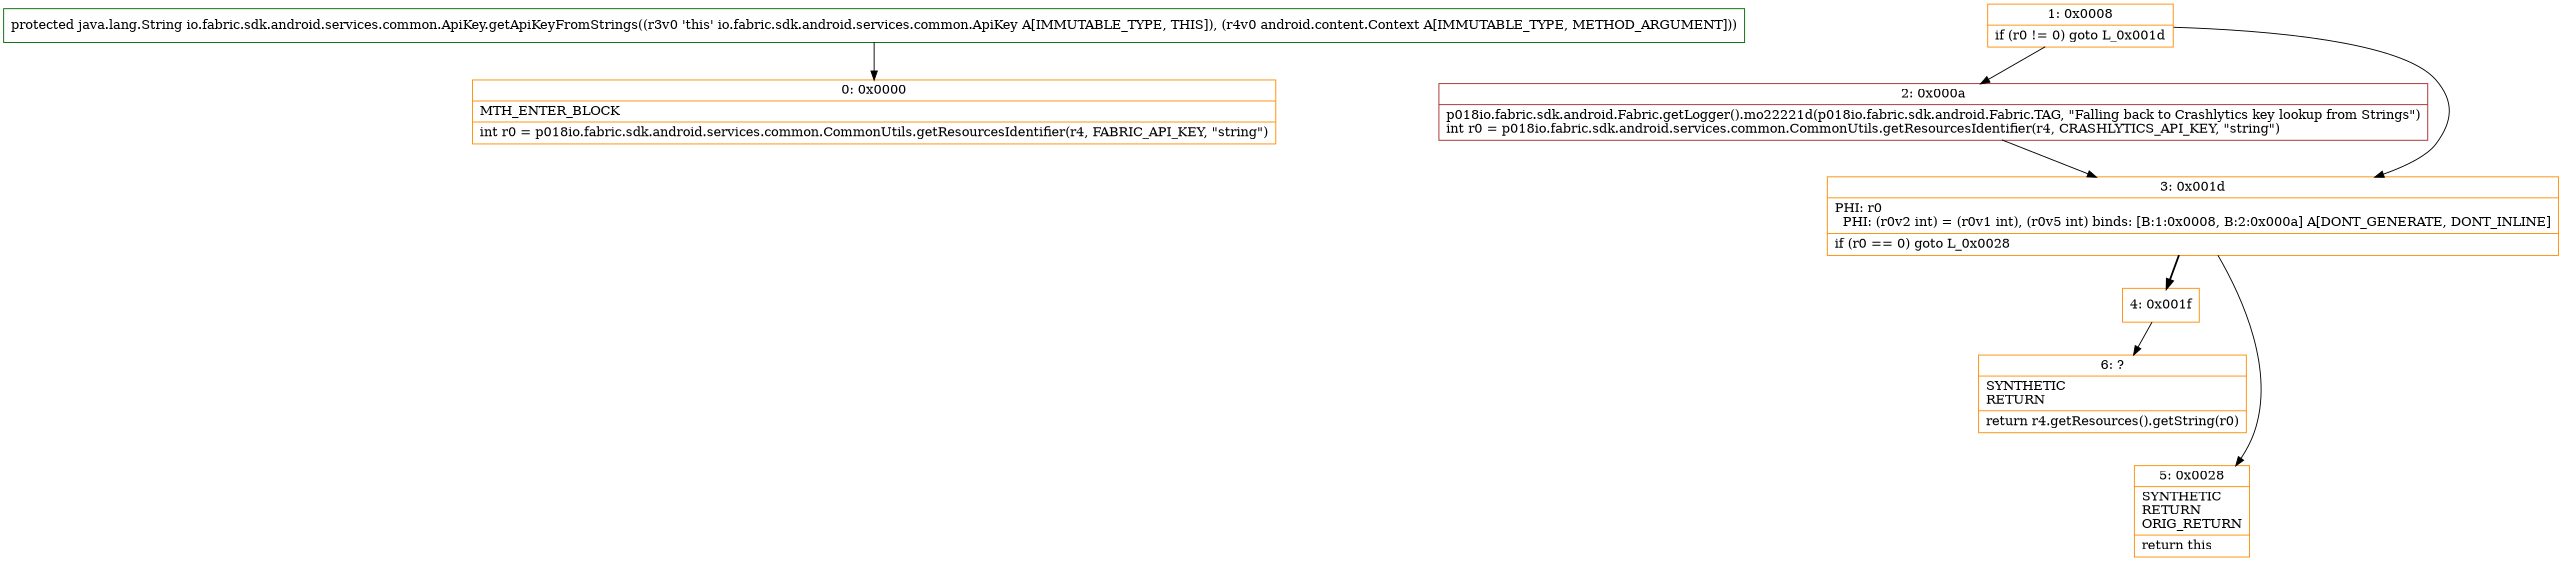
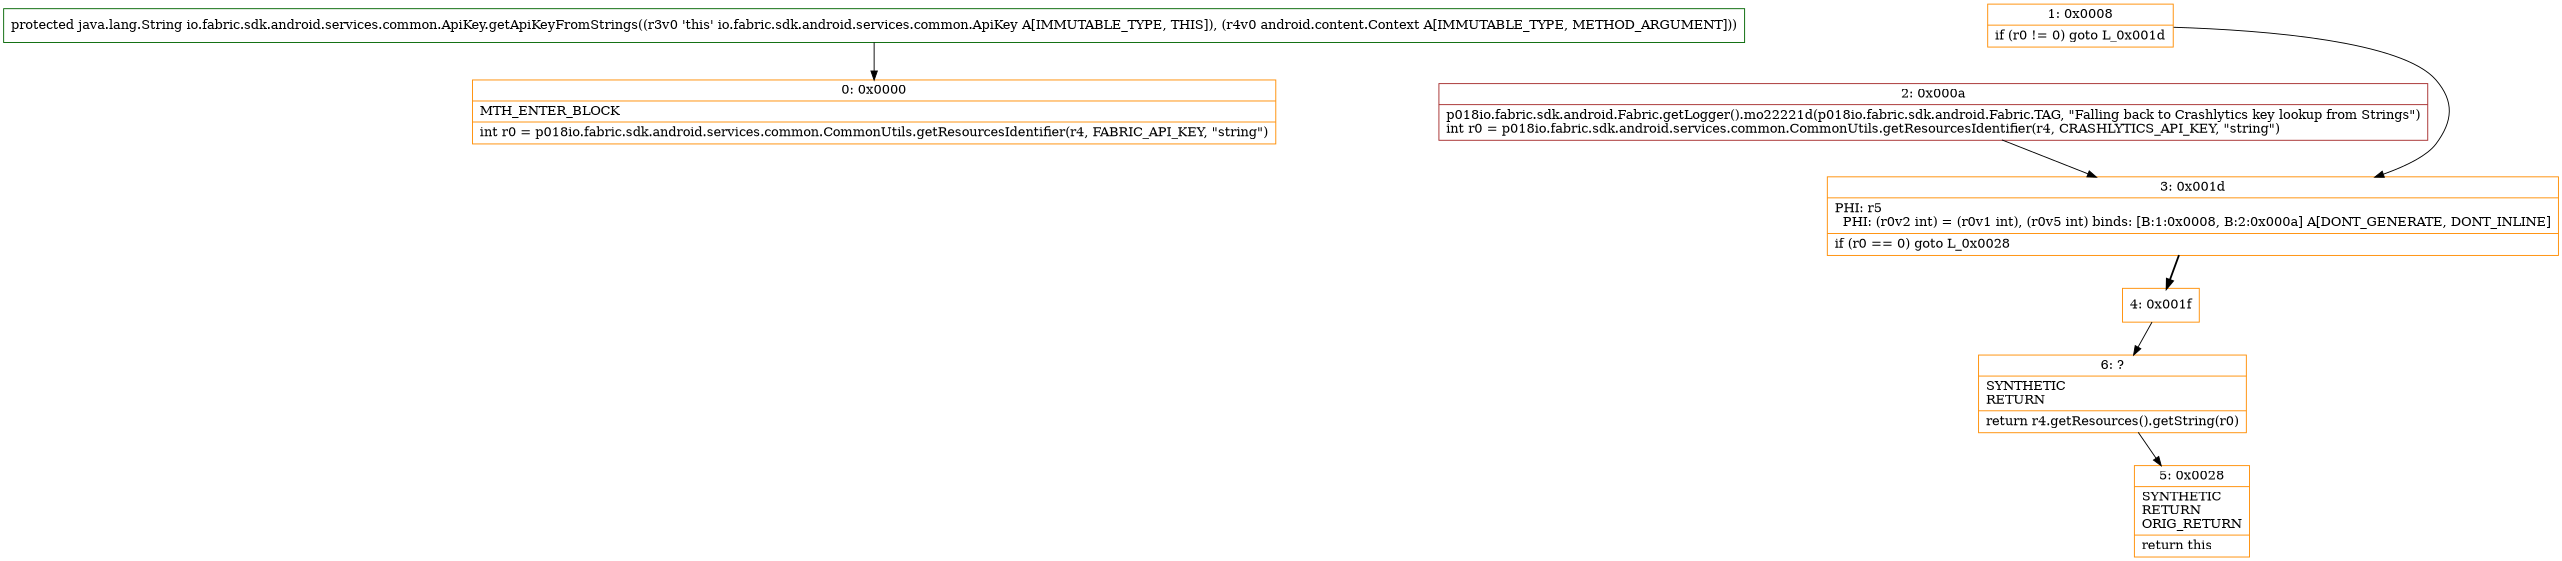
edge "1: 0x0008" -> "2: 0x000a": removed
node "3: 0x001d": text "PHI: r0" -> "PHI: r5"
edge "3: 0x001d" -> "5: 0x0028": now "6: ?" -> "5: 0x0028"
